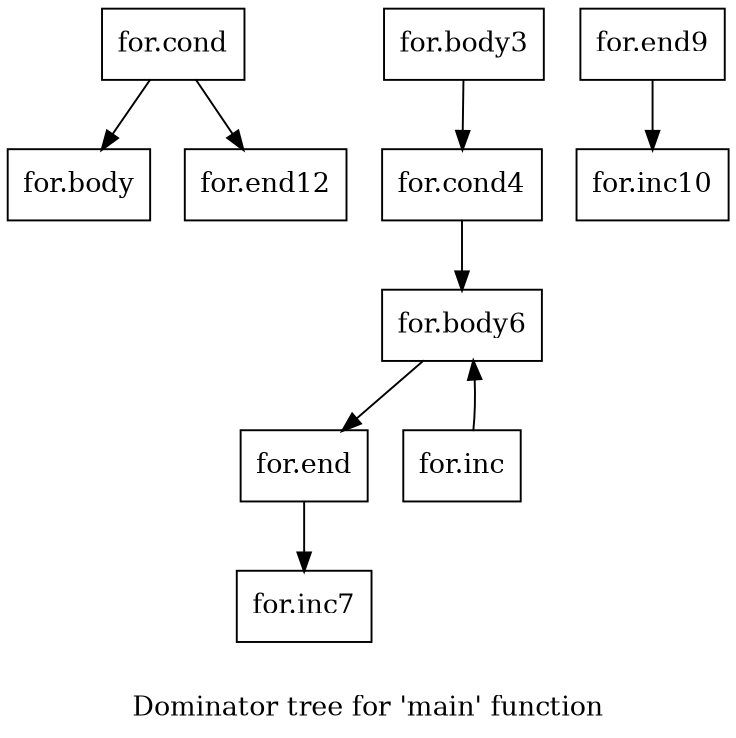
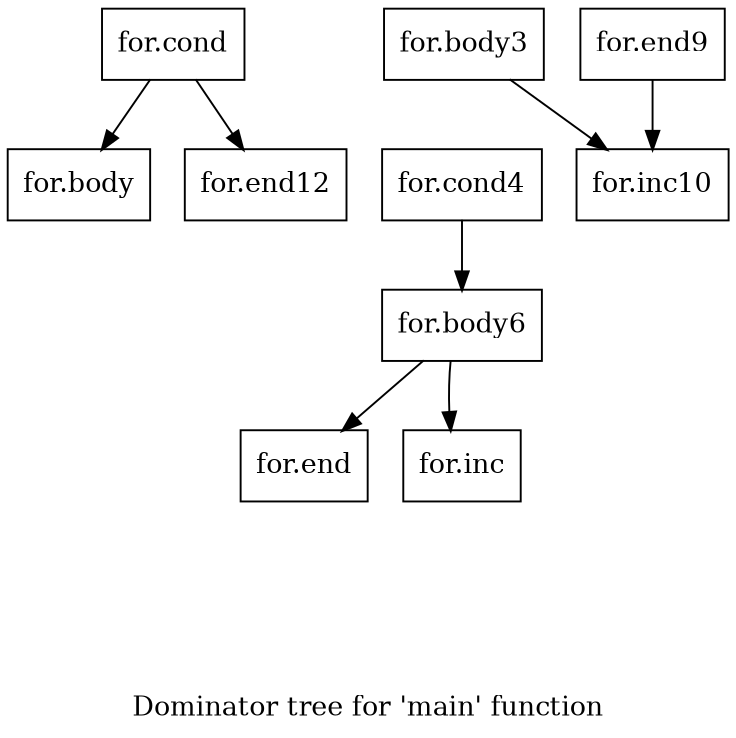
edge "for.body3" -> "for.cond4": now "for.body3" -> "for.inc10"
edge "for.inc" -> "for.body6": reversed
node "for.inc7": removed
